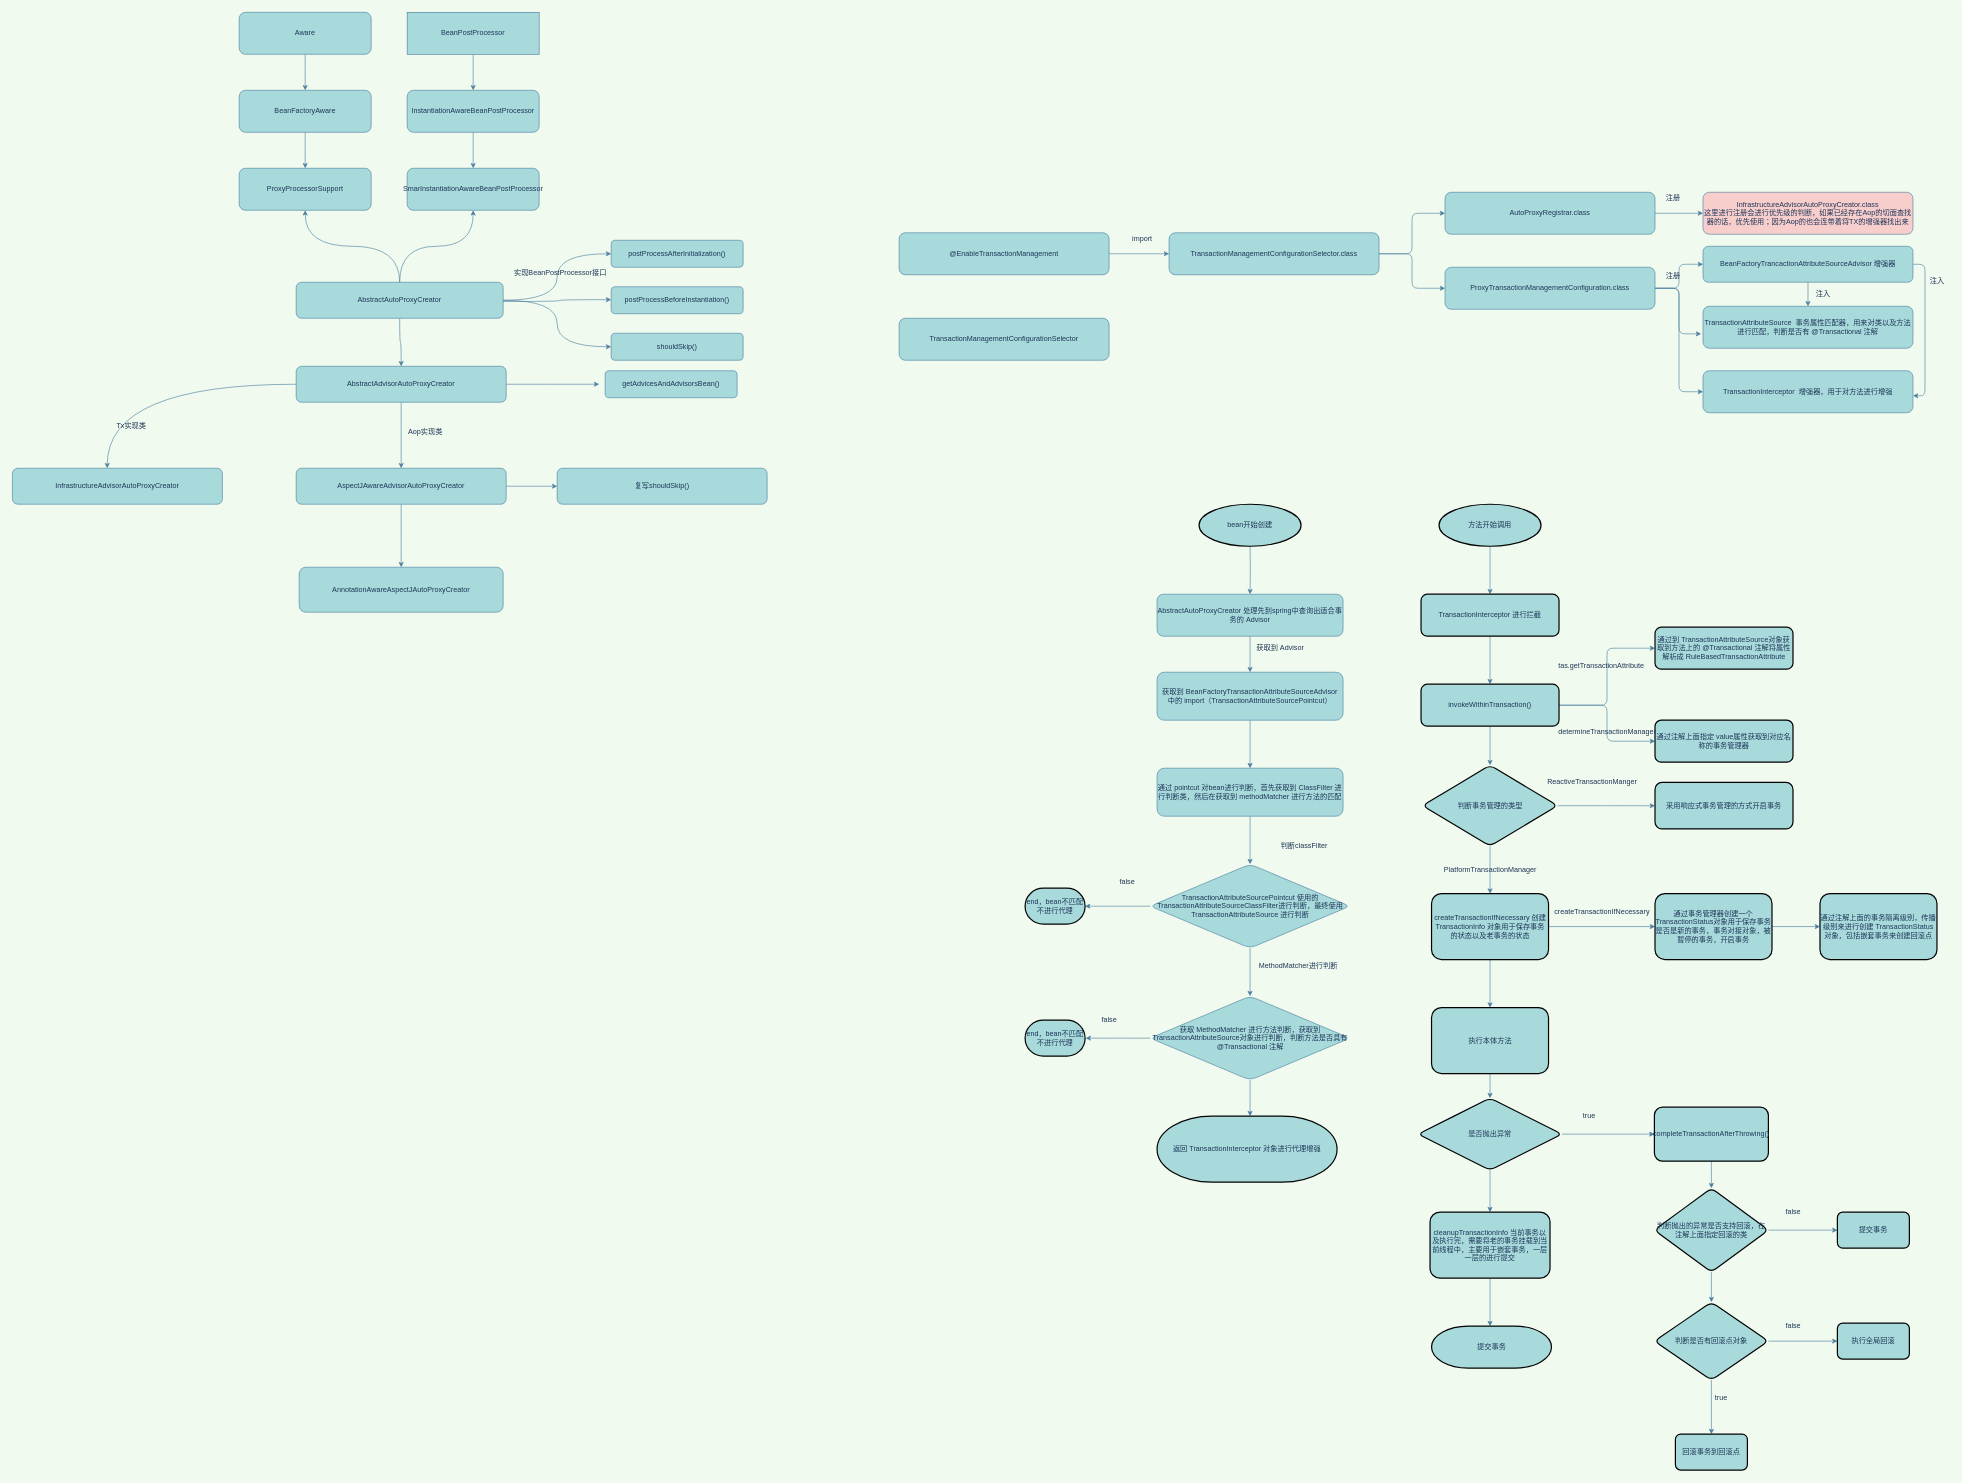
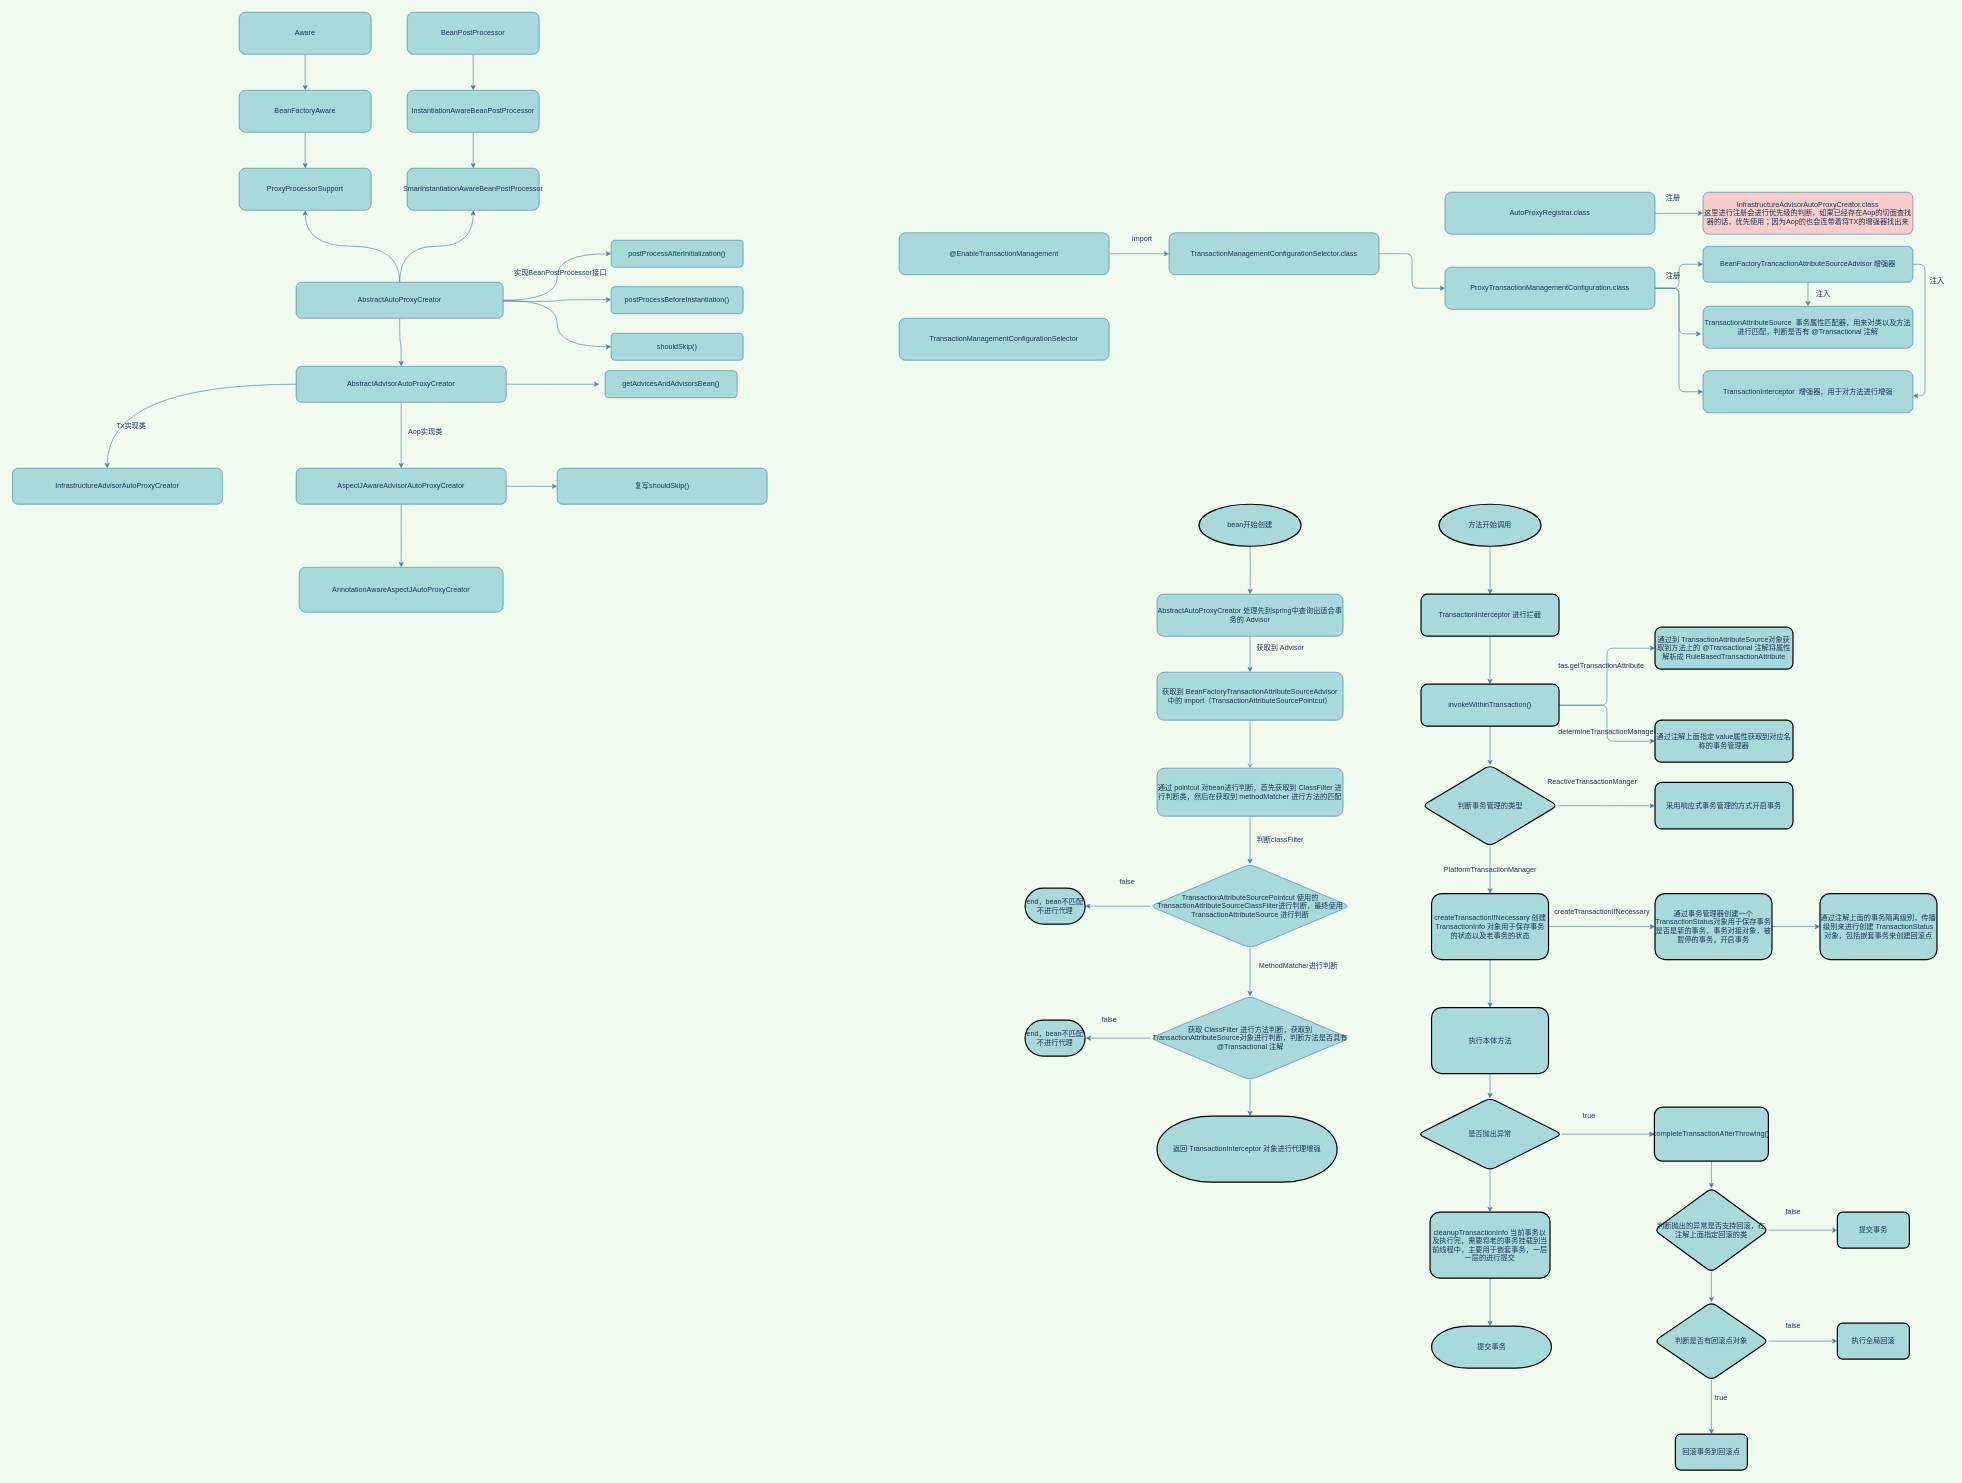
node "BeanPostProcessor": shape rectangle -> rounded rectangle
edge "TransactionManagementConfigurationSelector.class" -> "AutoProxyRegistrar.class": removed
edge "获取到 BeanFactoryTransactionAttributeSourceAdvisor 中的 import（TransactionAttributeSourcePointcut）" -> "通过 pointcut 对bean进行判断，首先获取到 ClassFilter 进行判断类，然后在获取到 methodMatcher 进行方法的匹配": arrowhead classic -> open
node "判断classFilter": moved (1304, 846) -> (1280, 840)
node "获取 MethodMatcher 进行方法判断，获取到 TransactionAttributeSource对象进行判断，判断方法是否具有 @Transactional 注解": label "获取 MethodMatcher 进行方法判断，获取到 TransactionAttributeSource对象进行判断，判断方法是否具有 @Transactional 注解" -> "获取 ClassFilter 进行方法判断，获取到 TransactionAttributeSource对象进行判断，判断方法是否具有 @Transactional 注解"
